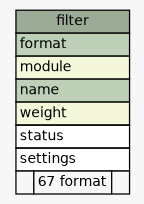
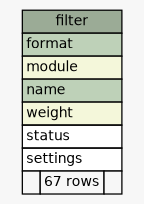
node "filter": text "67 format" -> "67 rows"
